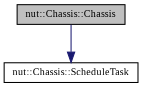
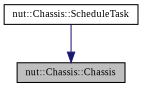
edge "nut::Chassis::Chassis" -> "nut::Chassis::ScheduleTask": reversed
